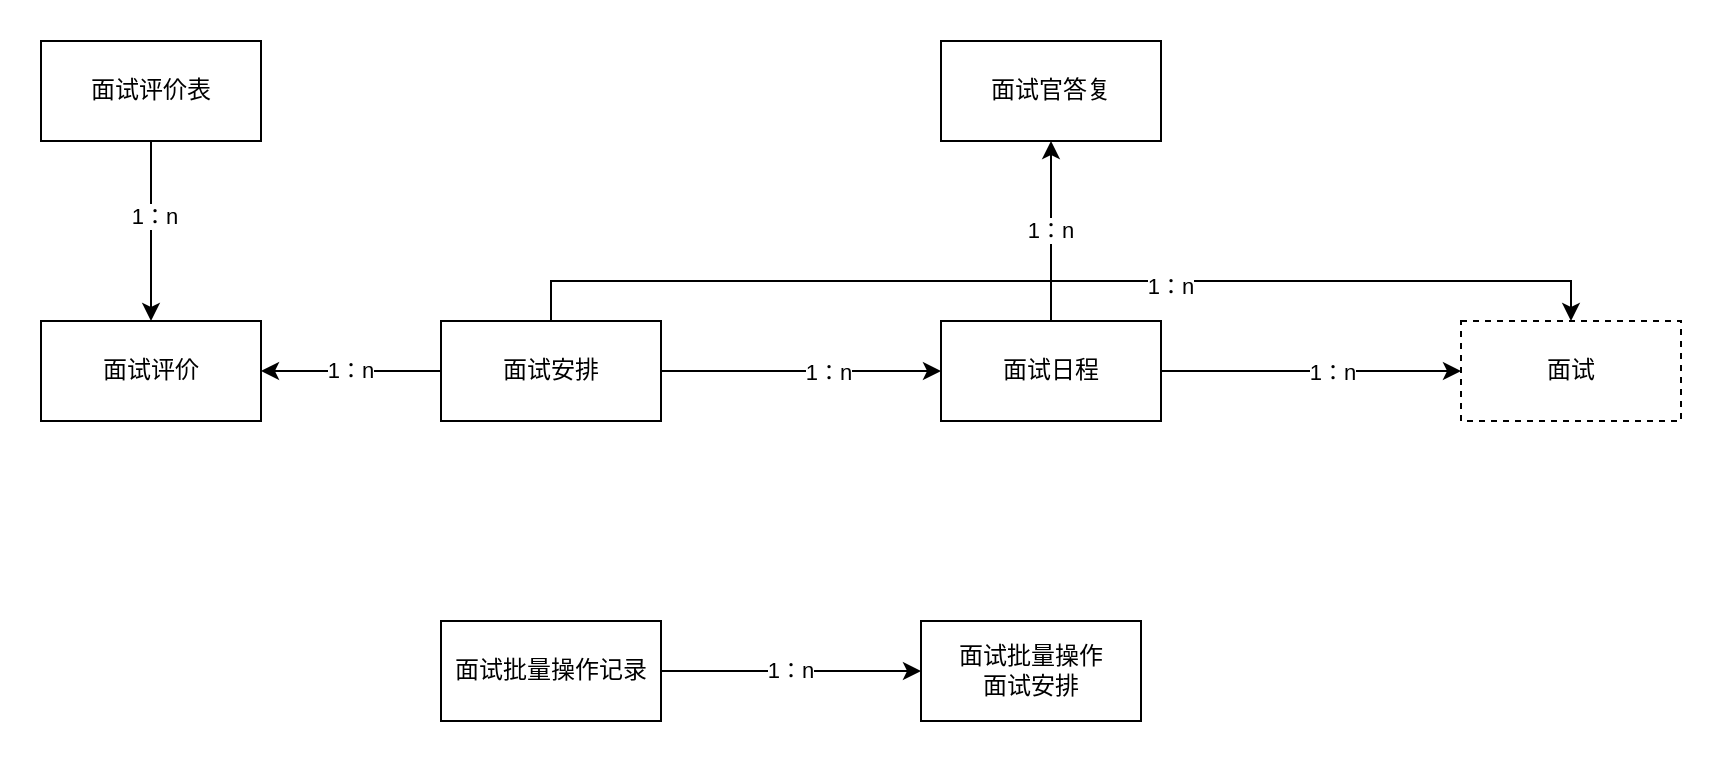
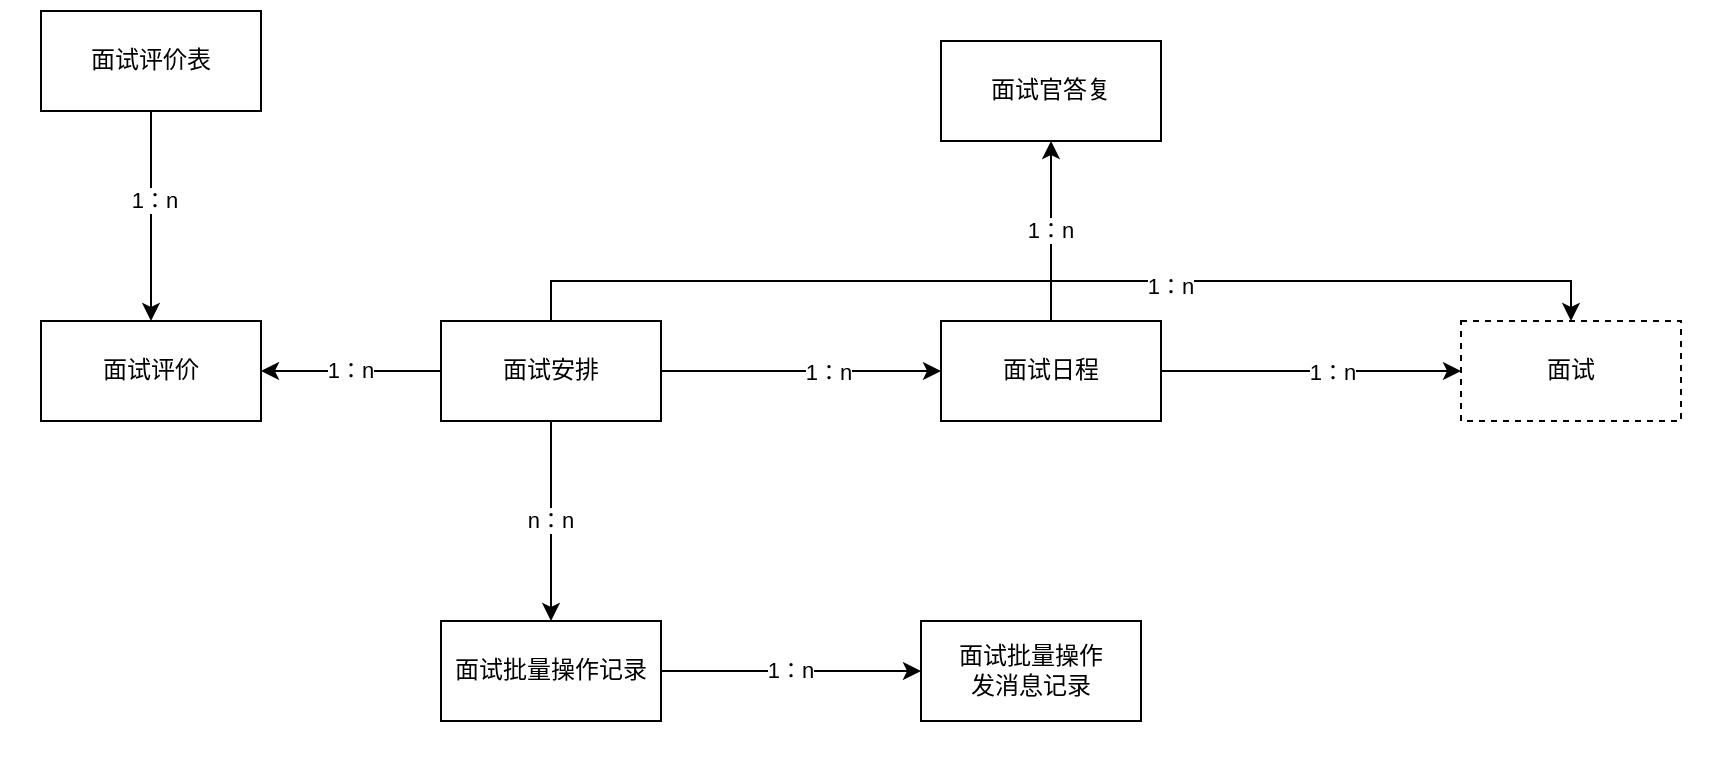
node "面试评价表": moved (151, 91) -> (151, 61)
edge "面试安排" -> "面试批量操作记录": added, label "n：n"
node "面试批量操作 面试安排": label "面试批量操作 面试安排" -> "面试批量操作 发消息记录"
